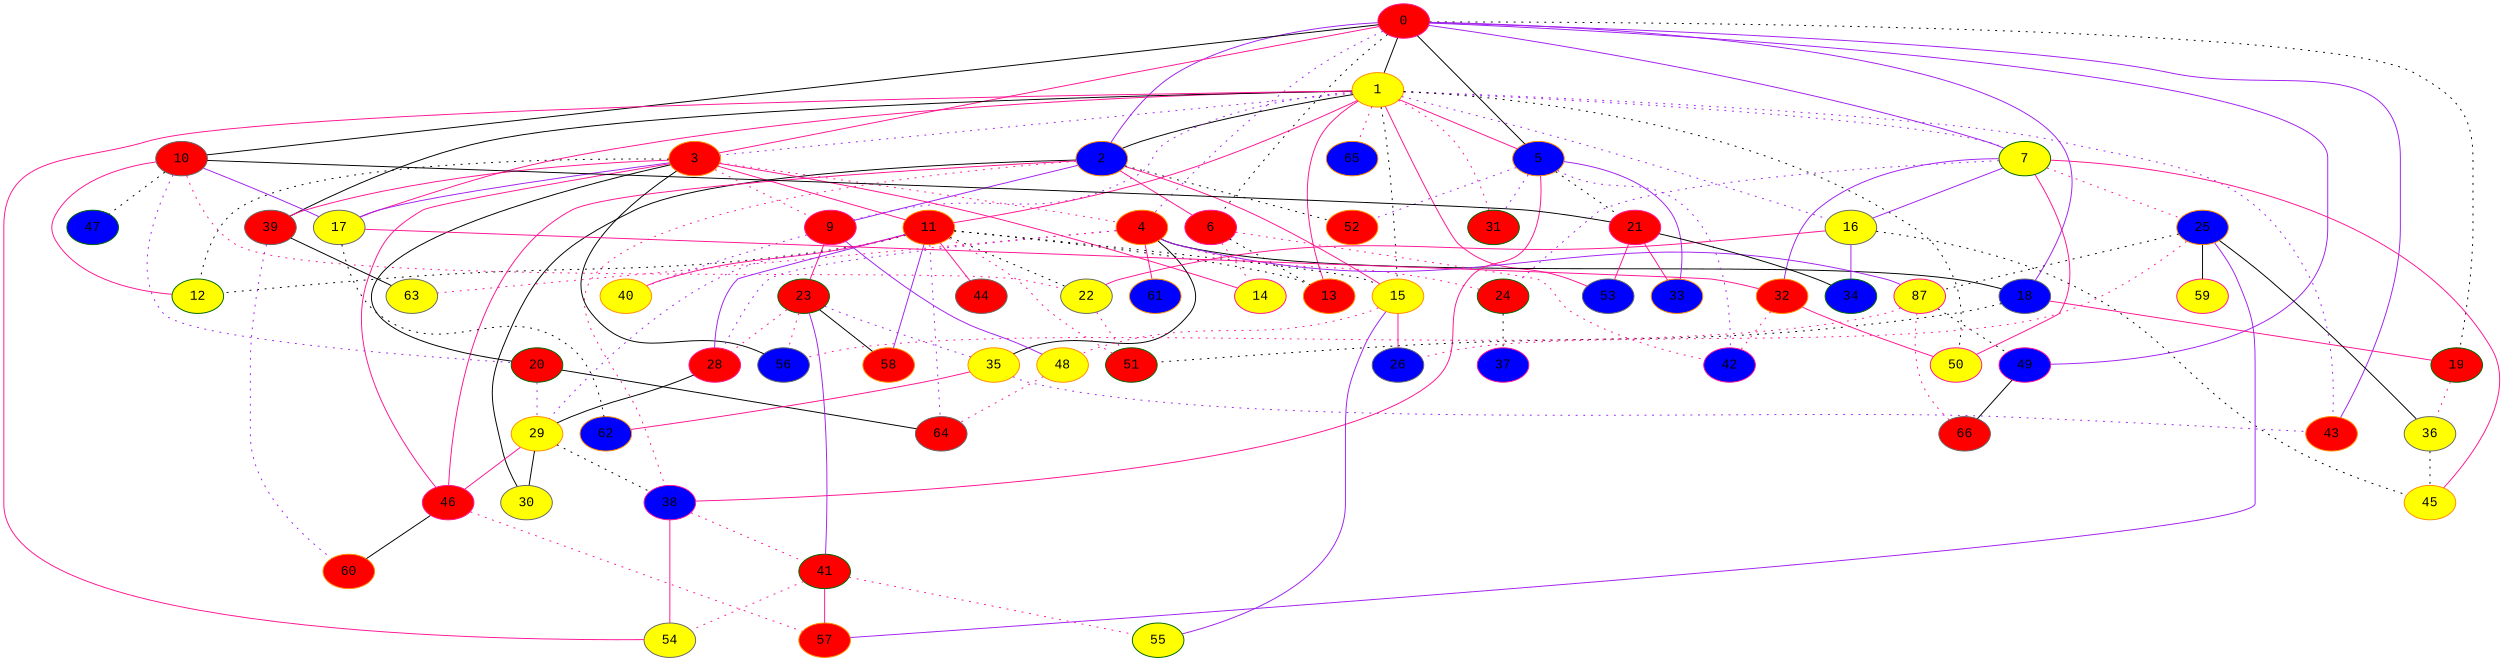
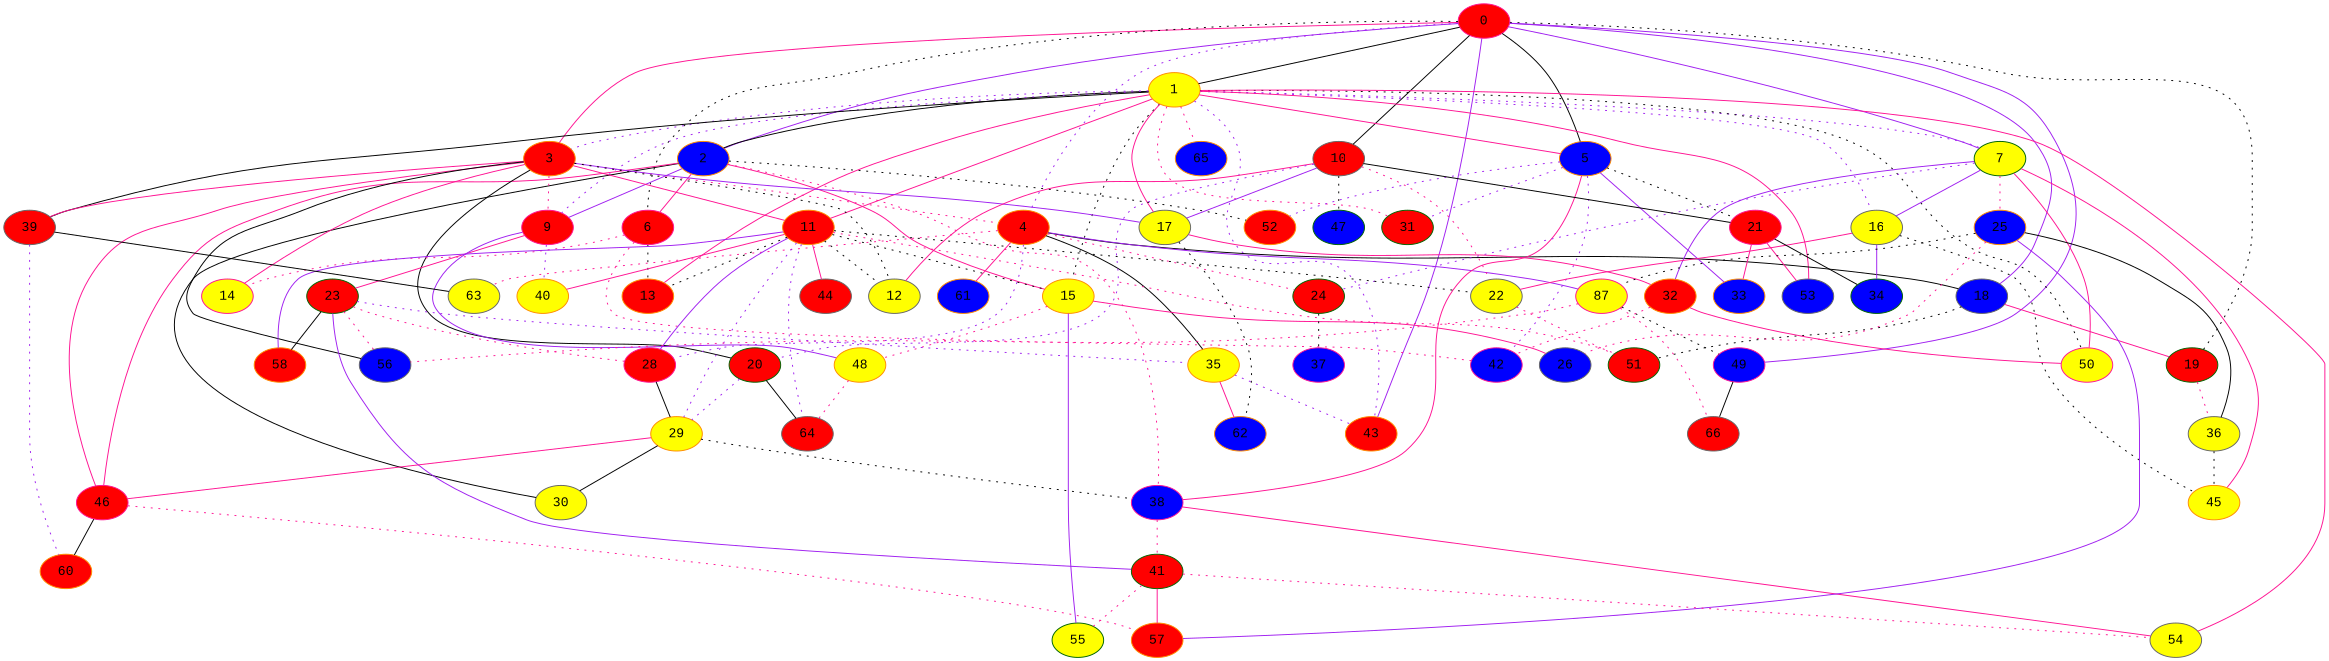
node "12": color darkgreen -> gray40
node "59": removed
